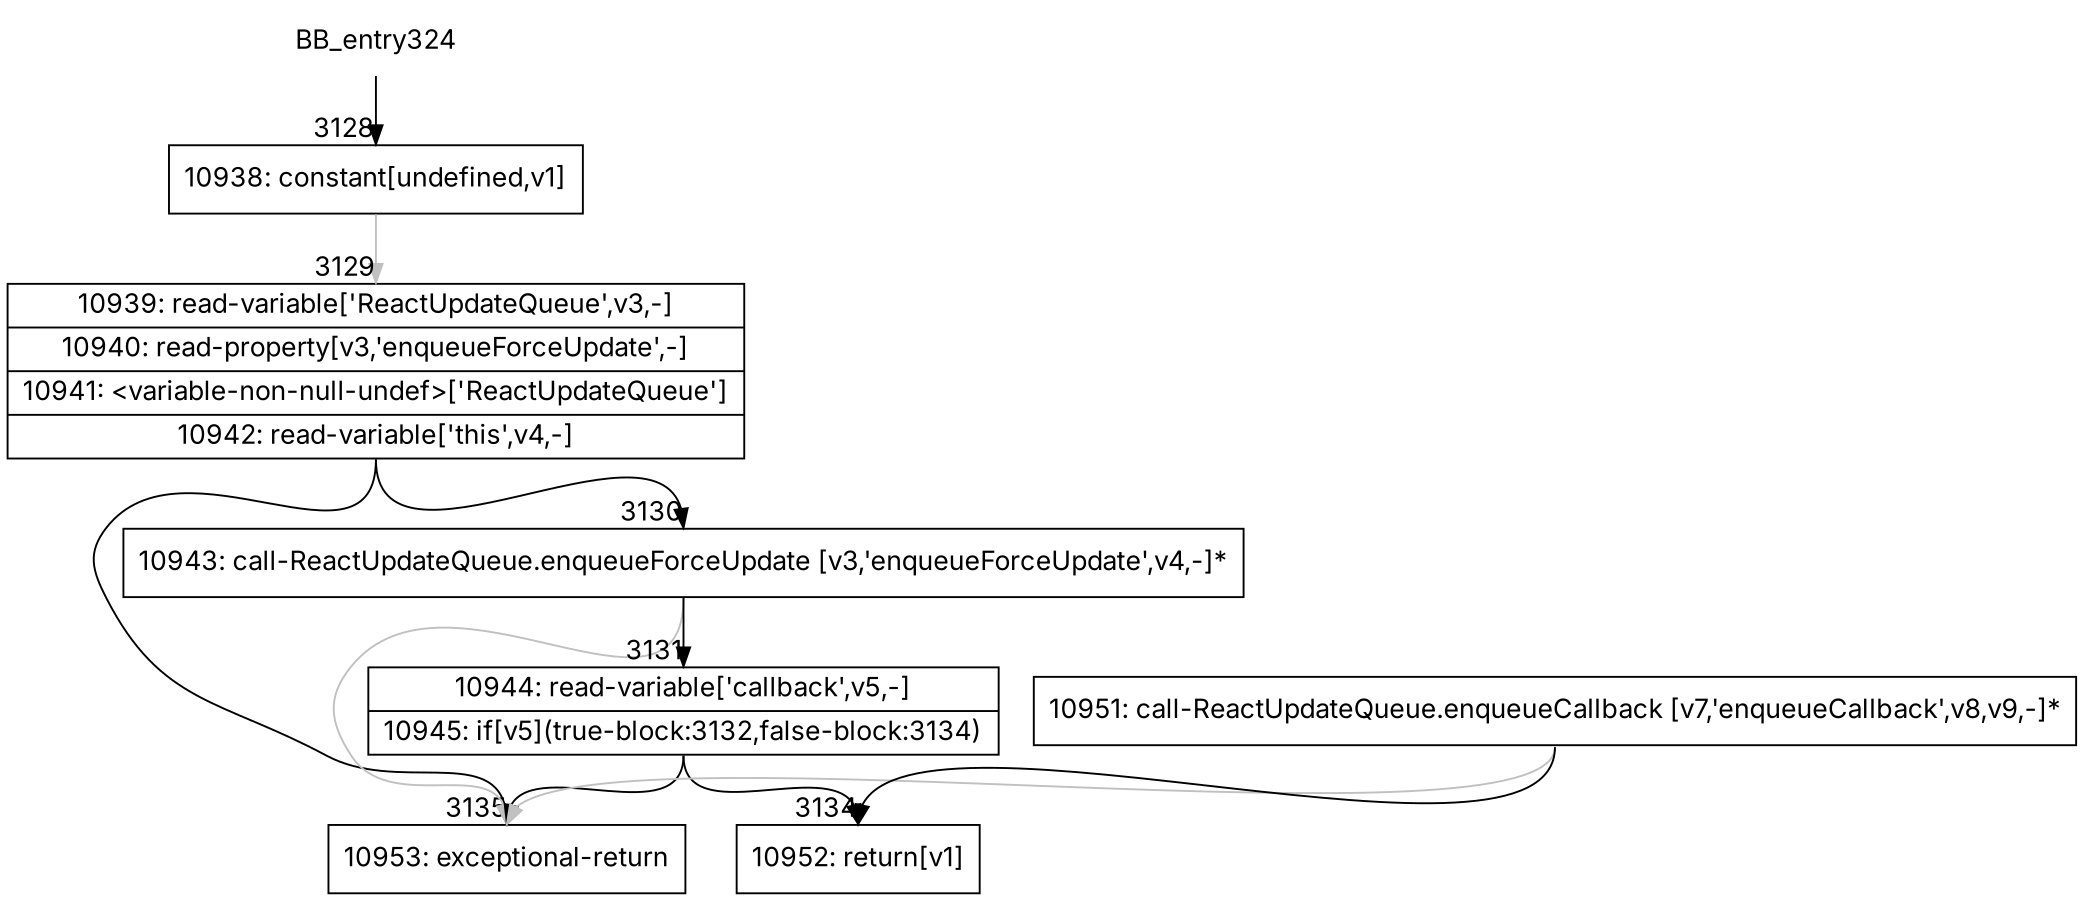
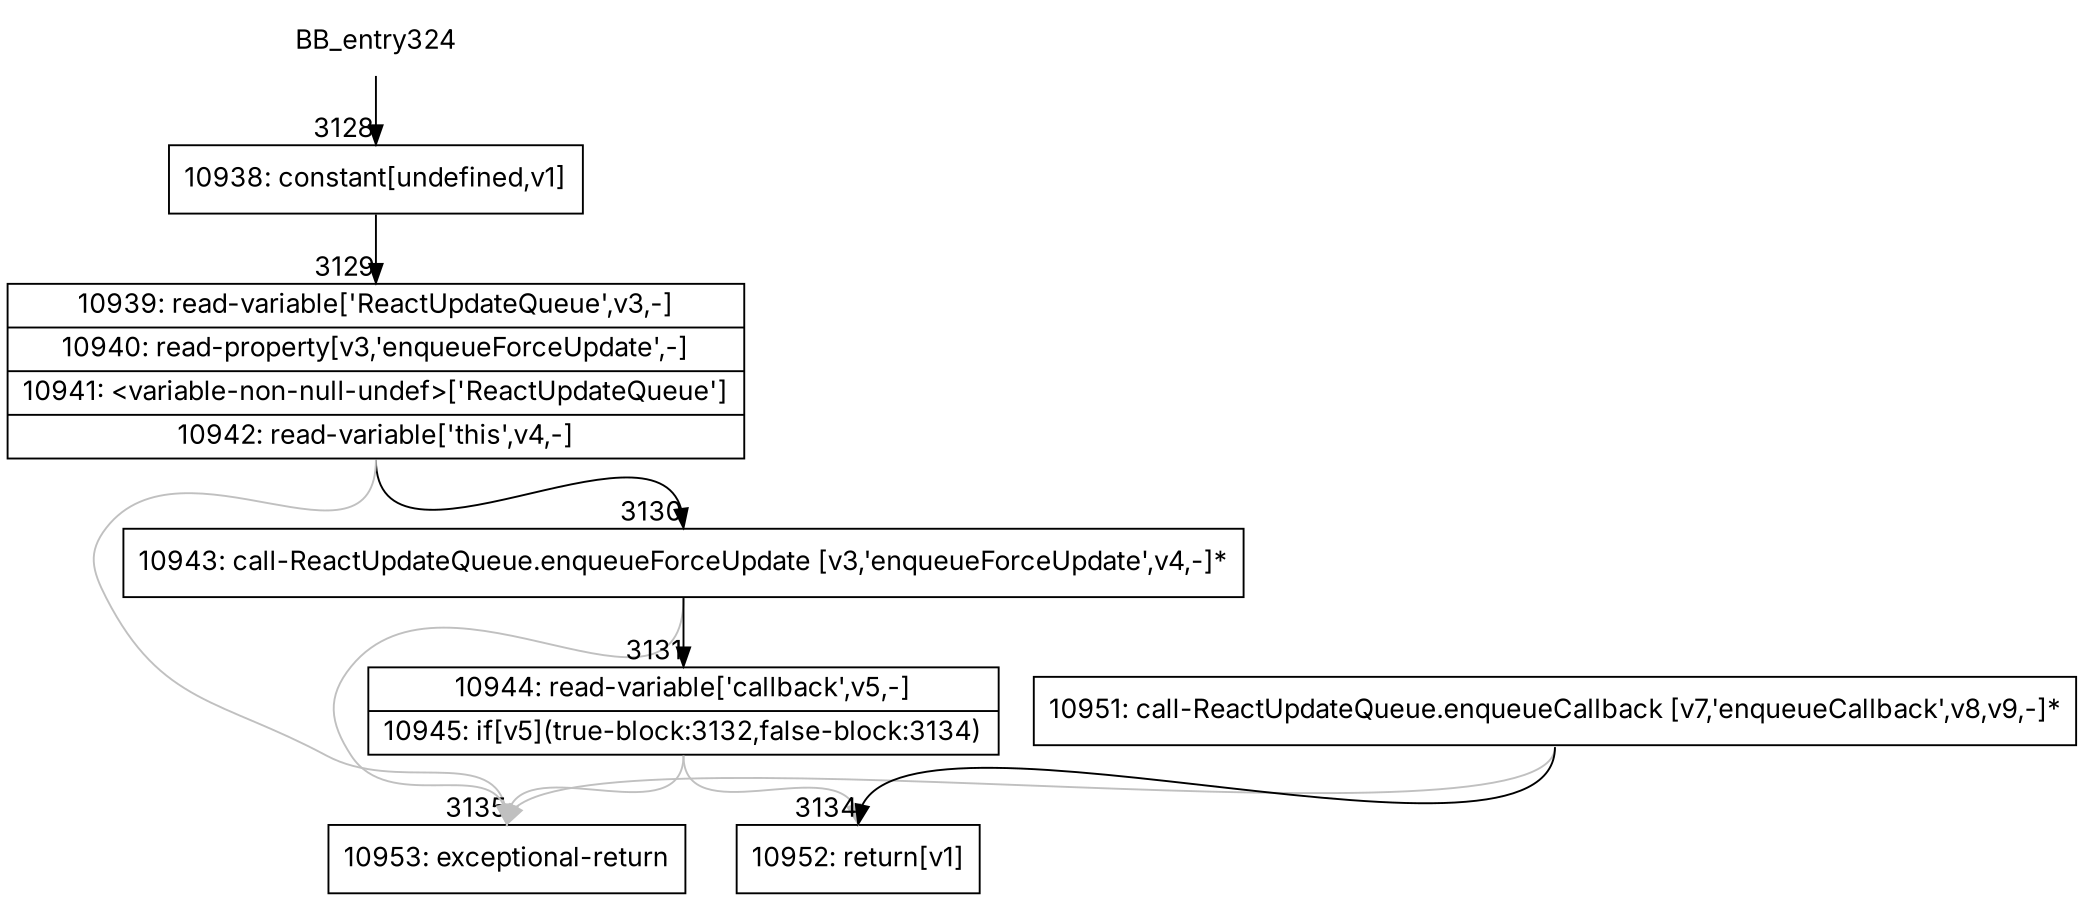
edge "10938: constant[undefined,v1]" -> "10939: read-variable['ReactUpdateQueue',v3,-]": color gray -> black
edge "10939: read-variable['ReactUpdateQueue',v3,-]" -> "10953: exceptional-return": color black -> gray
edge "10944: read-variable['callback',v5,-]" -> "10953: exceptional-return": color black -> gray
edge "10944: read-variable['callback',v5,-]" -> "10952: return[v1]": color black -> gray
